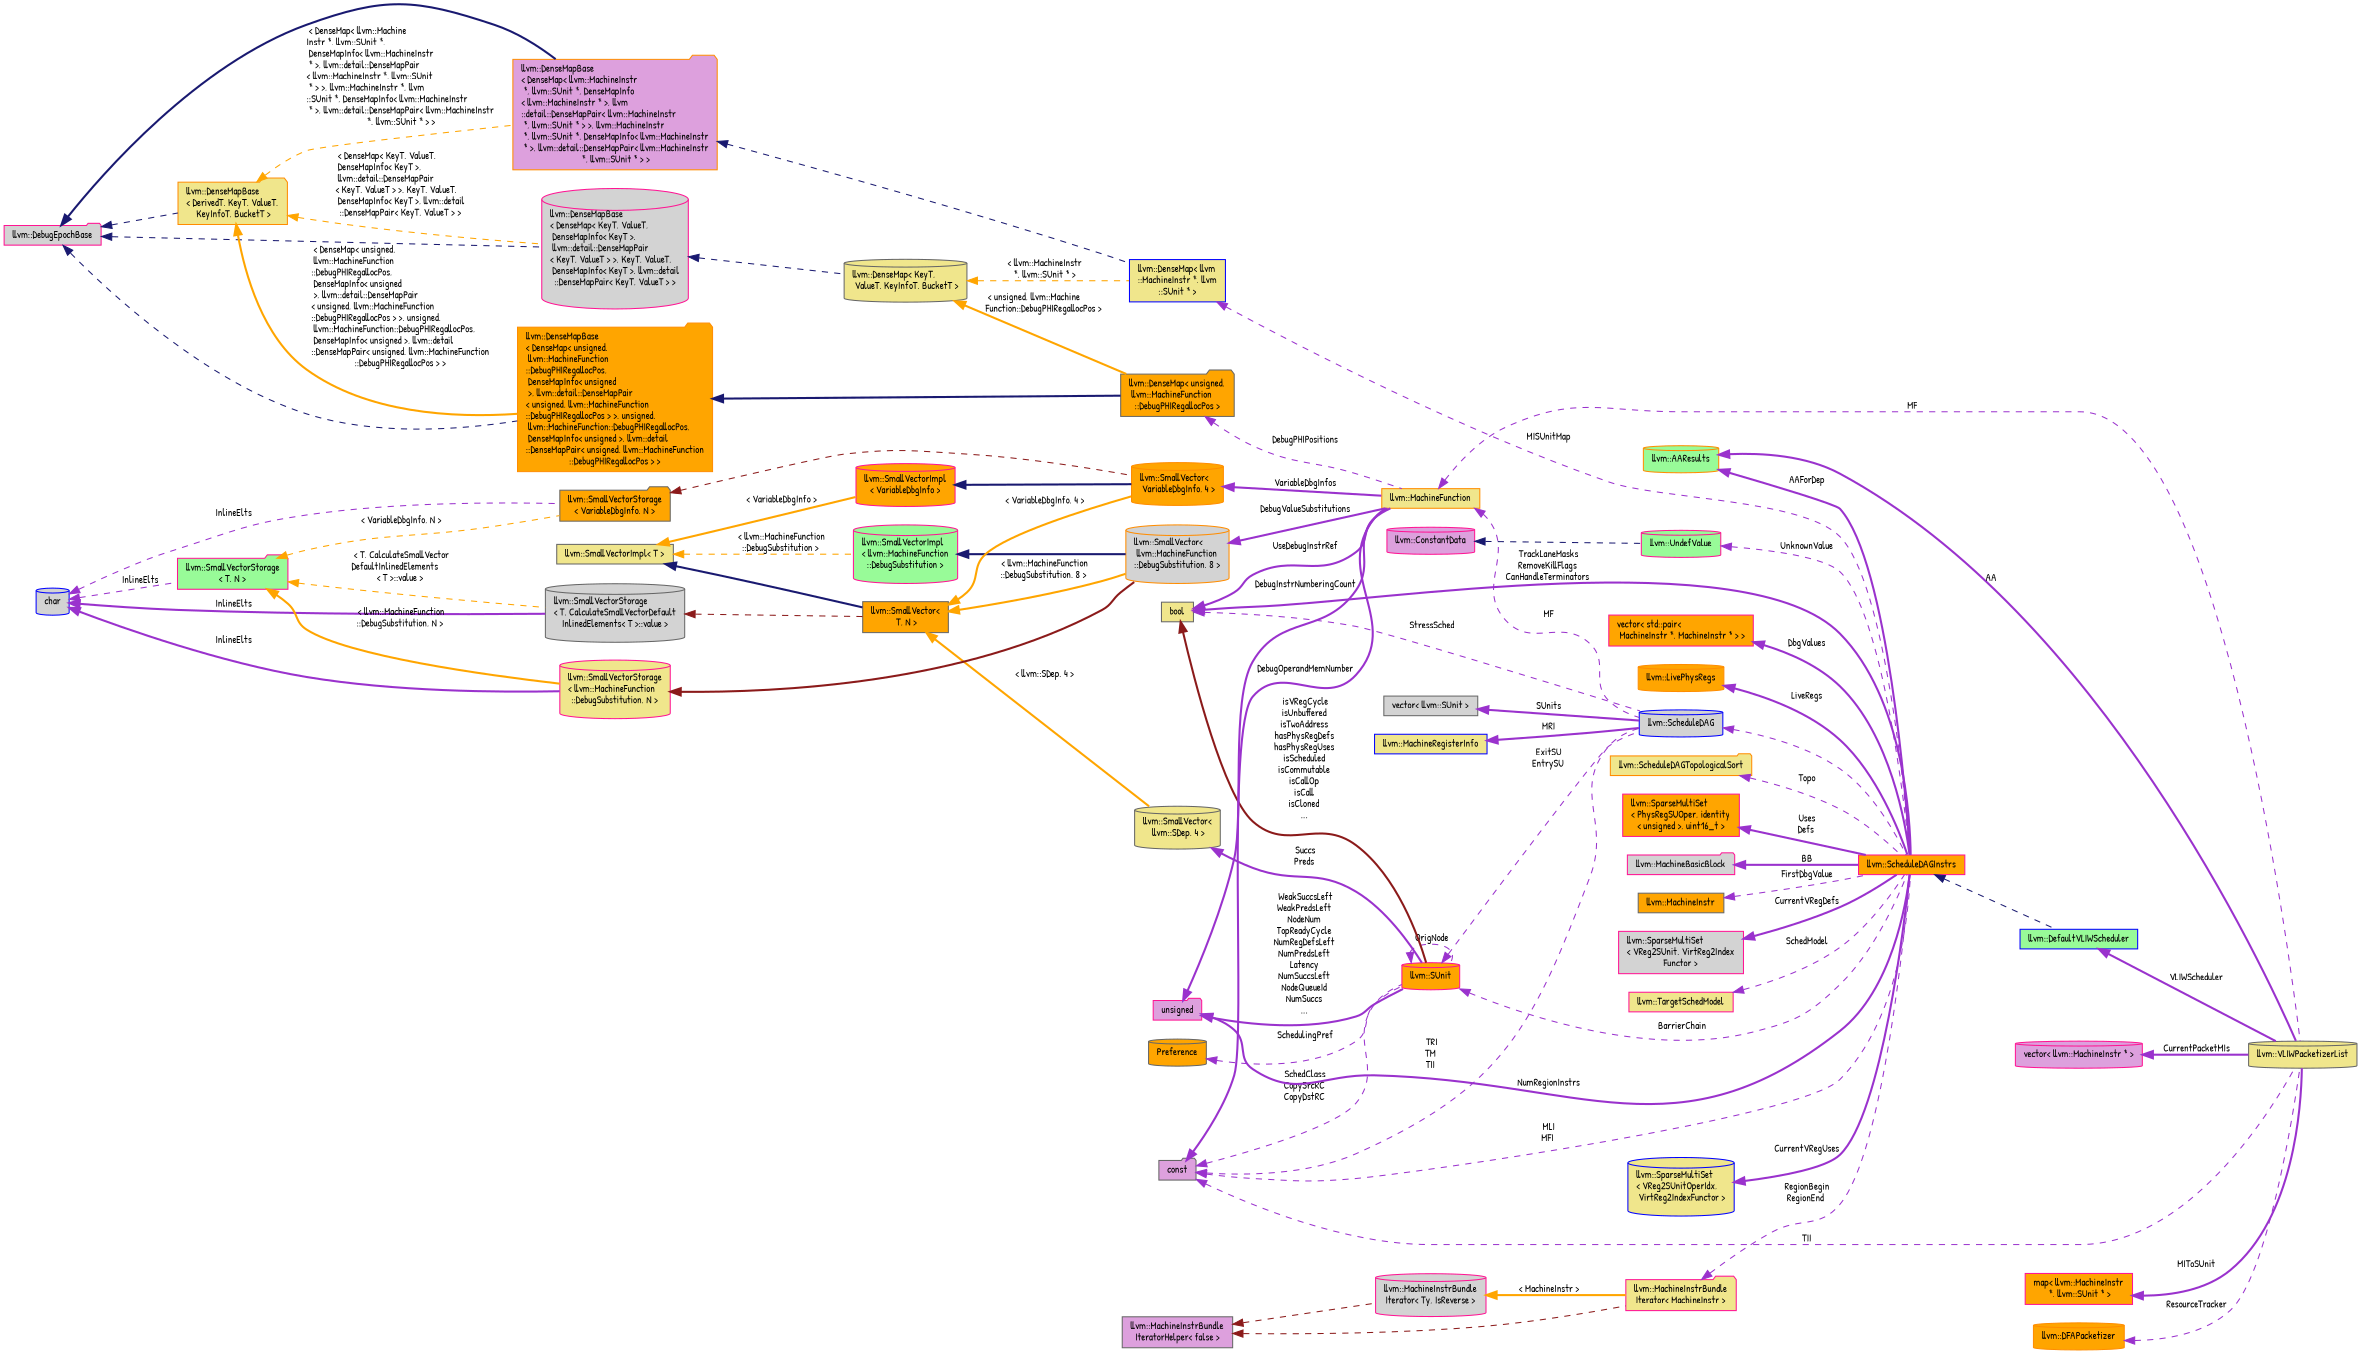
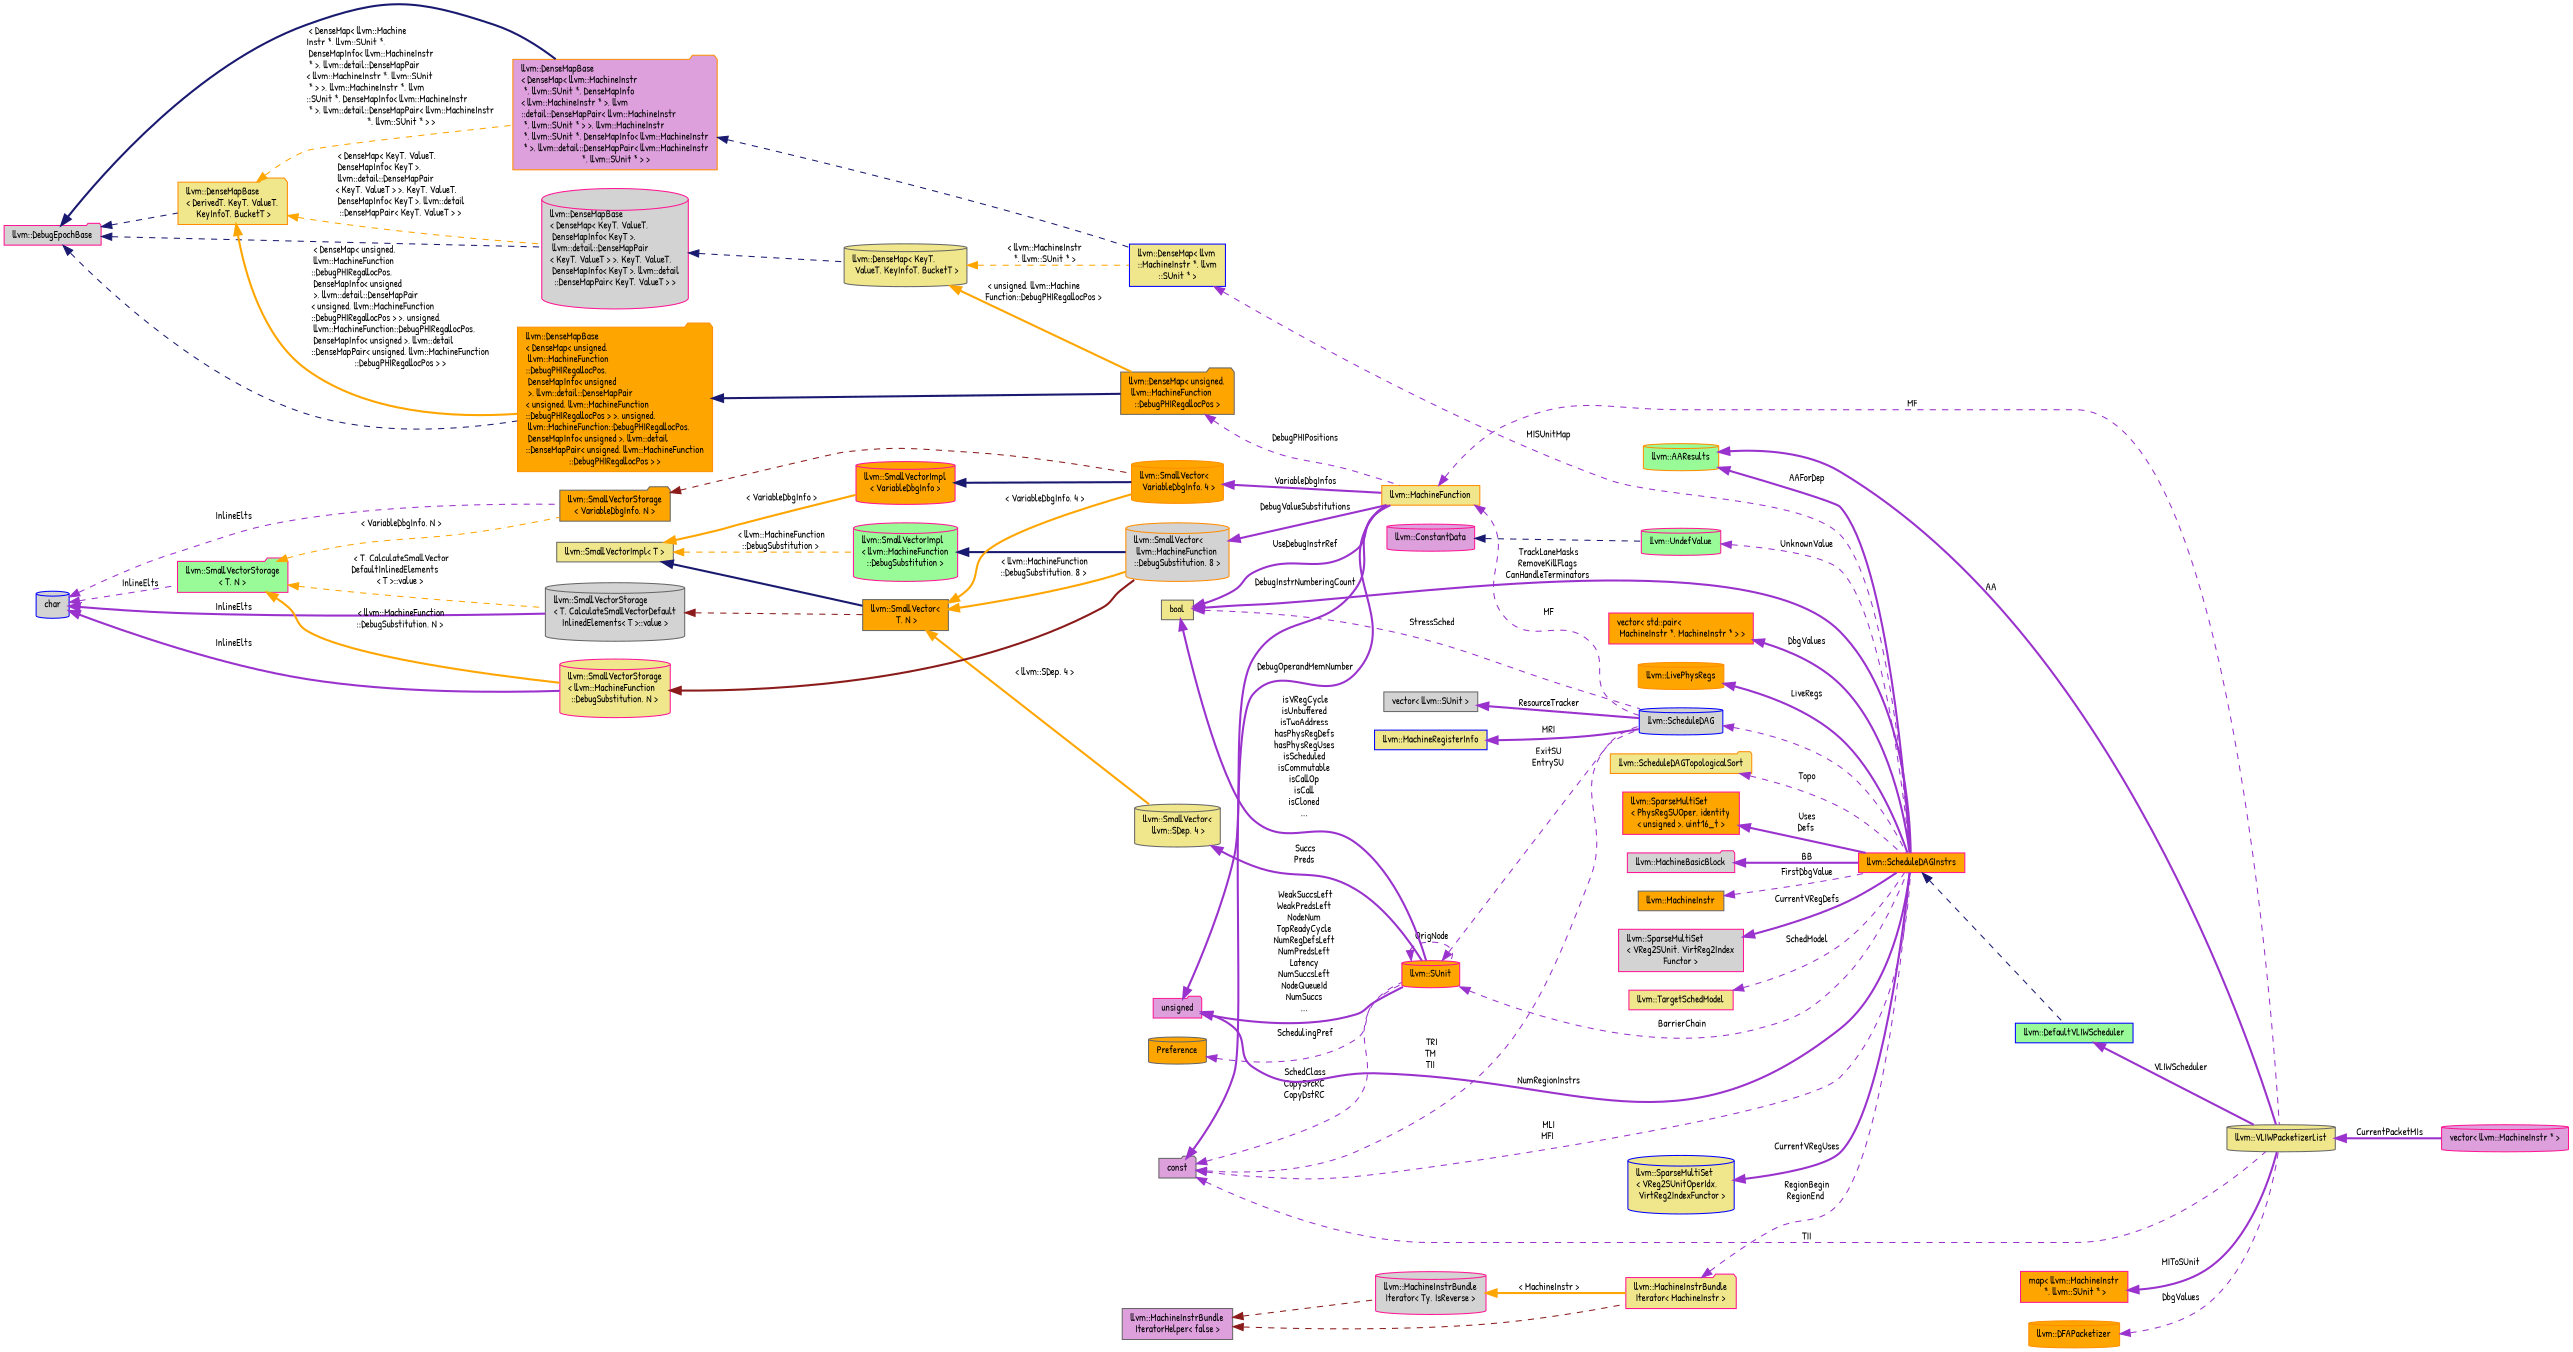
edge "llvm::ScheduleDAG" -> "vector< llvm::SUnit >": label " SUnits" -> " ResourceTracker"
edge "llvm::SUnit" -> "bool": color firebrick4 -> darkorchid3
edge "llvm::VLIWPacketizerList" -> "vector< llvm::MachineInstr * >": reversed
edge "llvm::VLIWPacketizerList" -> "llvm::DFAPacketizer": label " ResourceTracker" -> " DbgValues"
